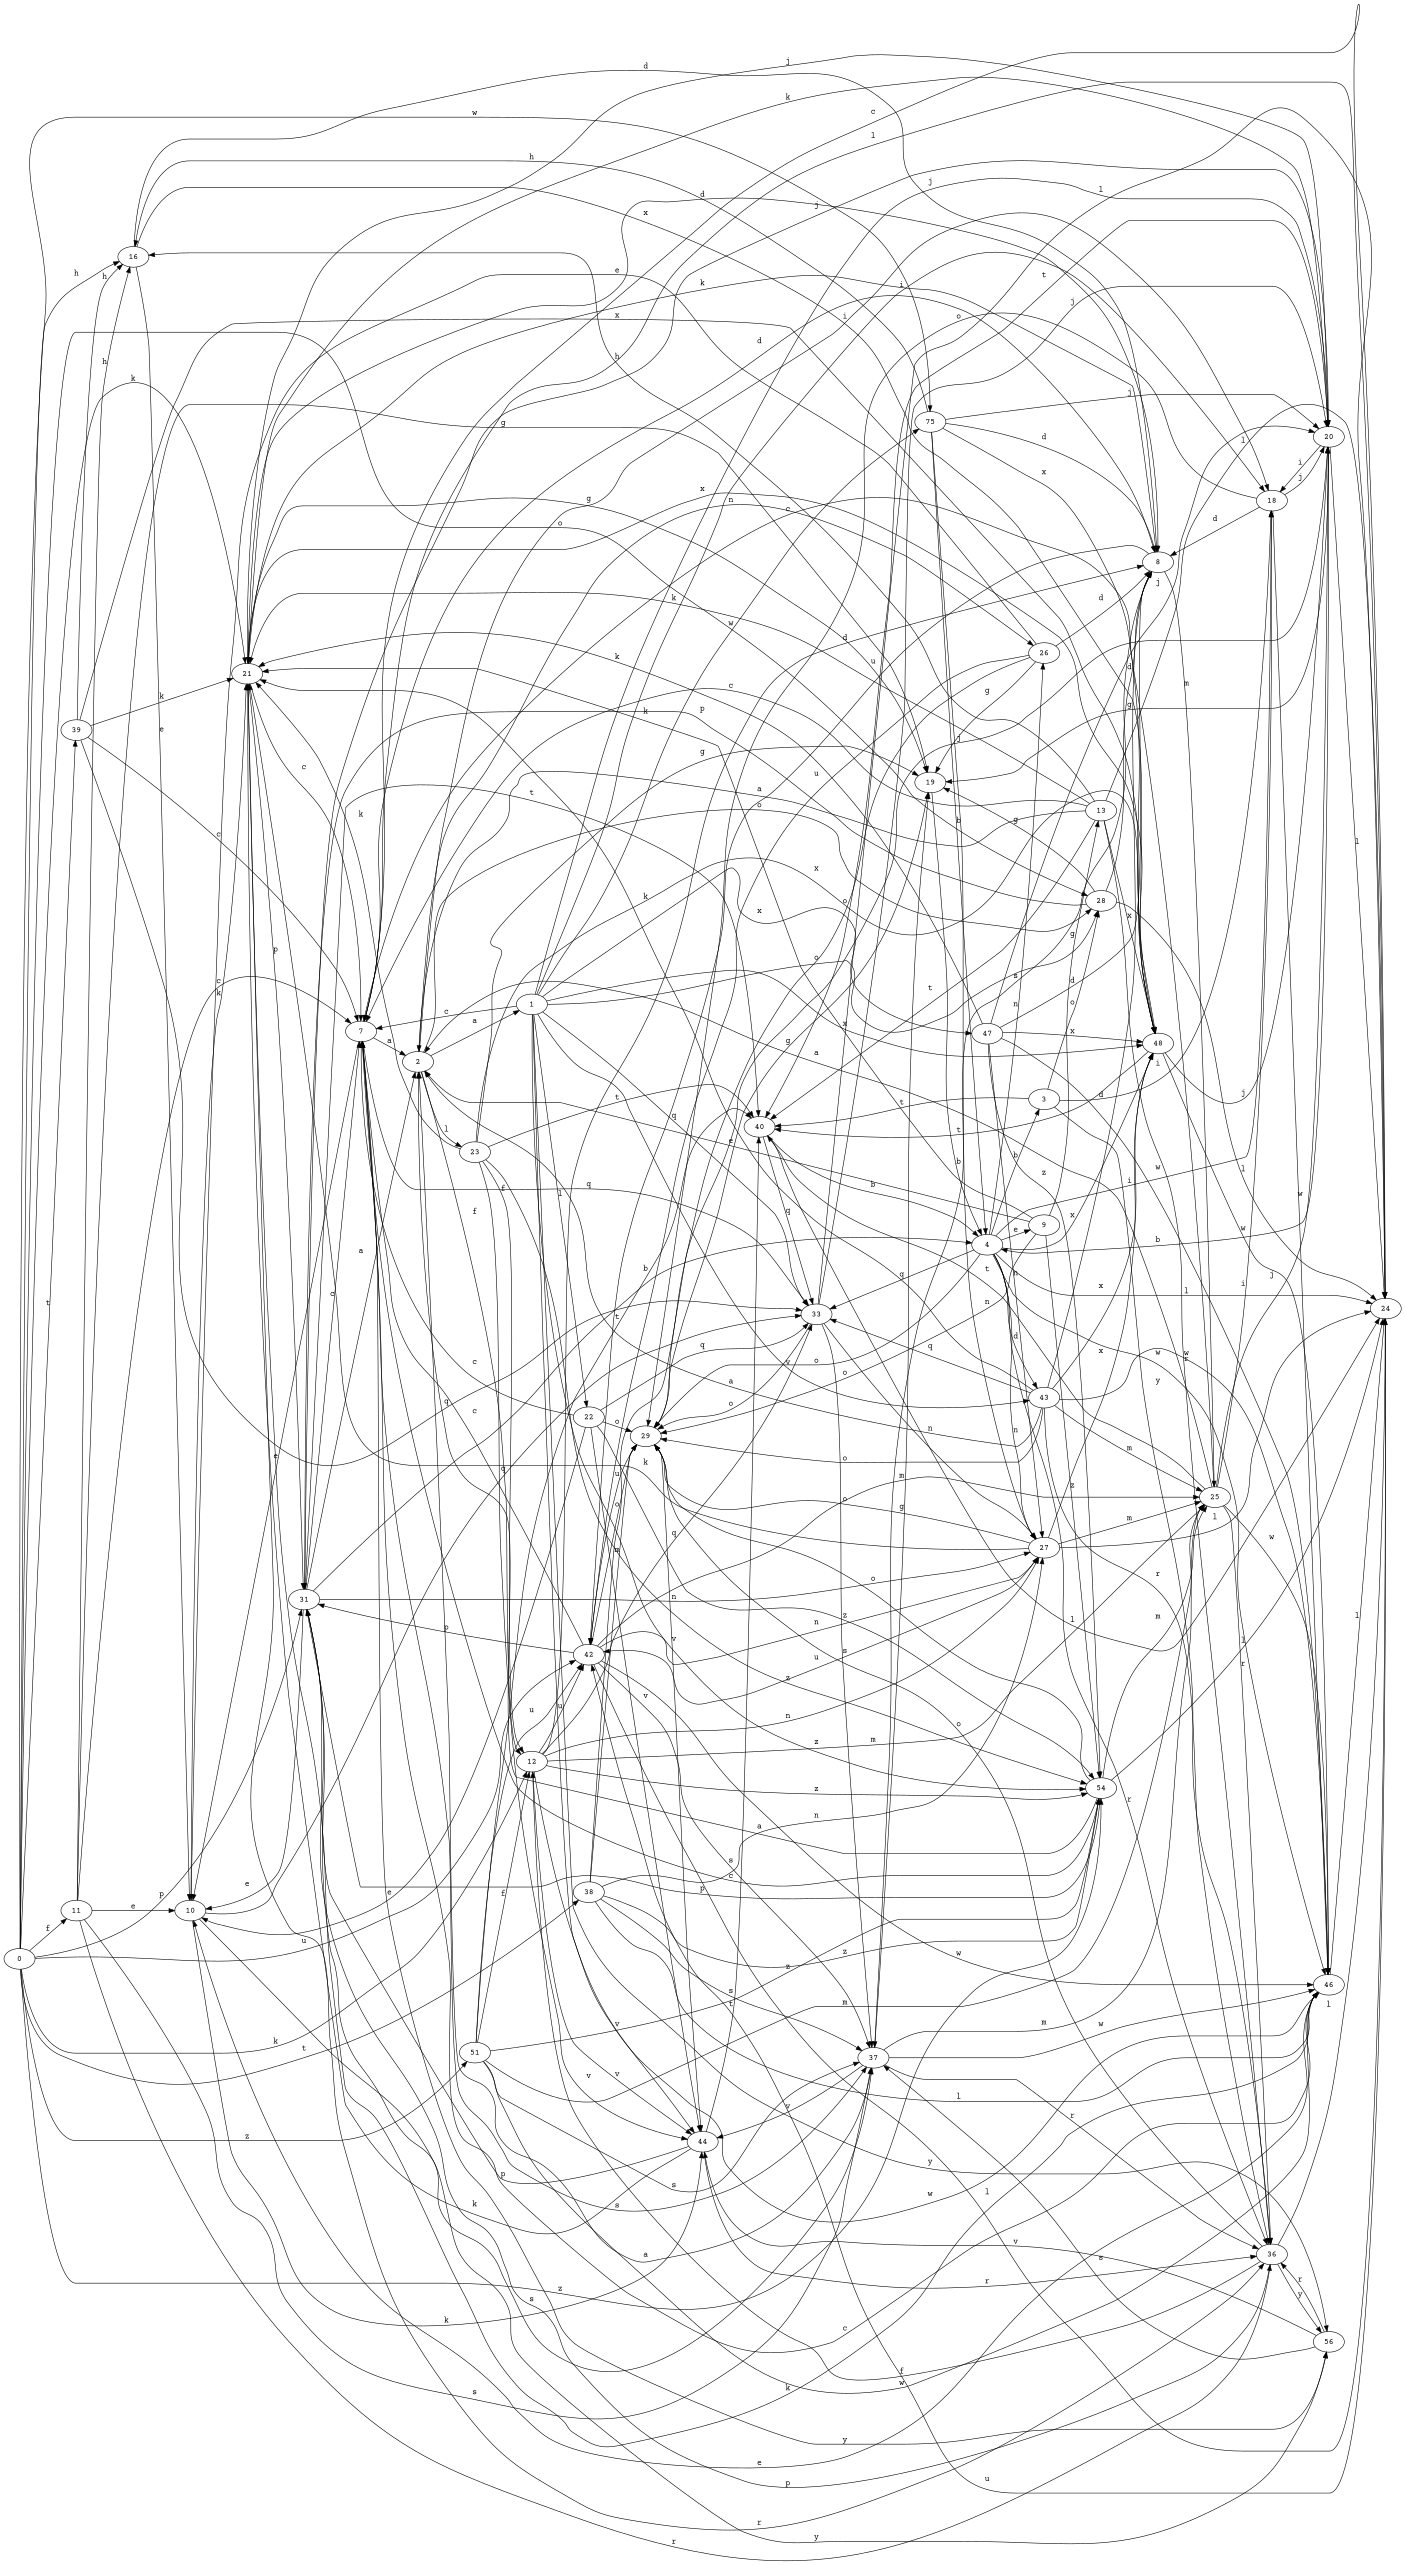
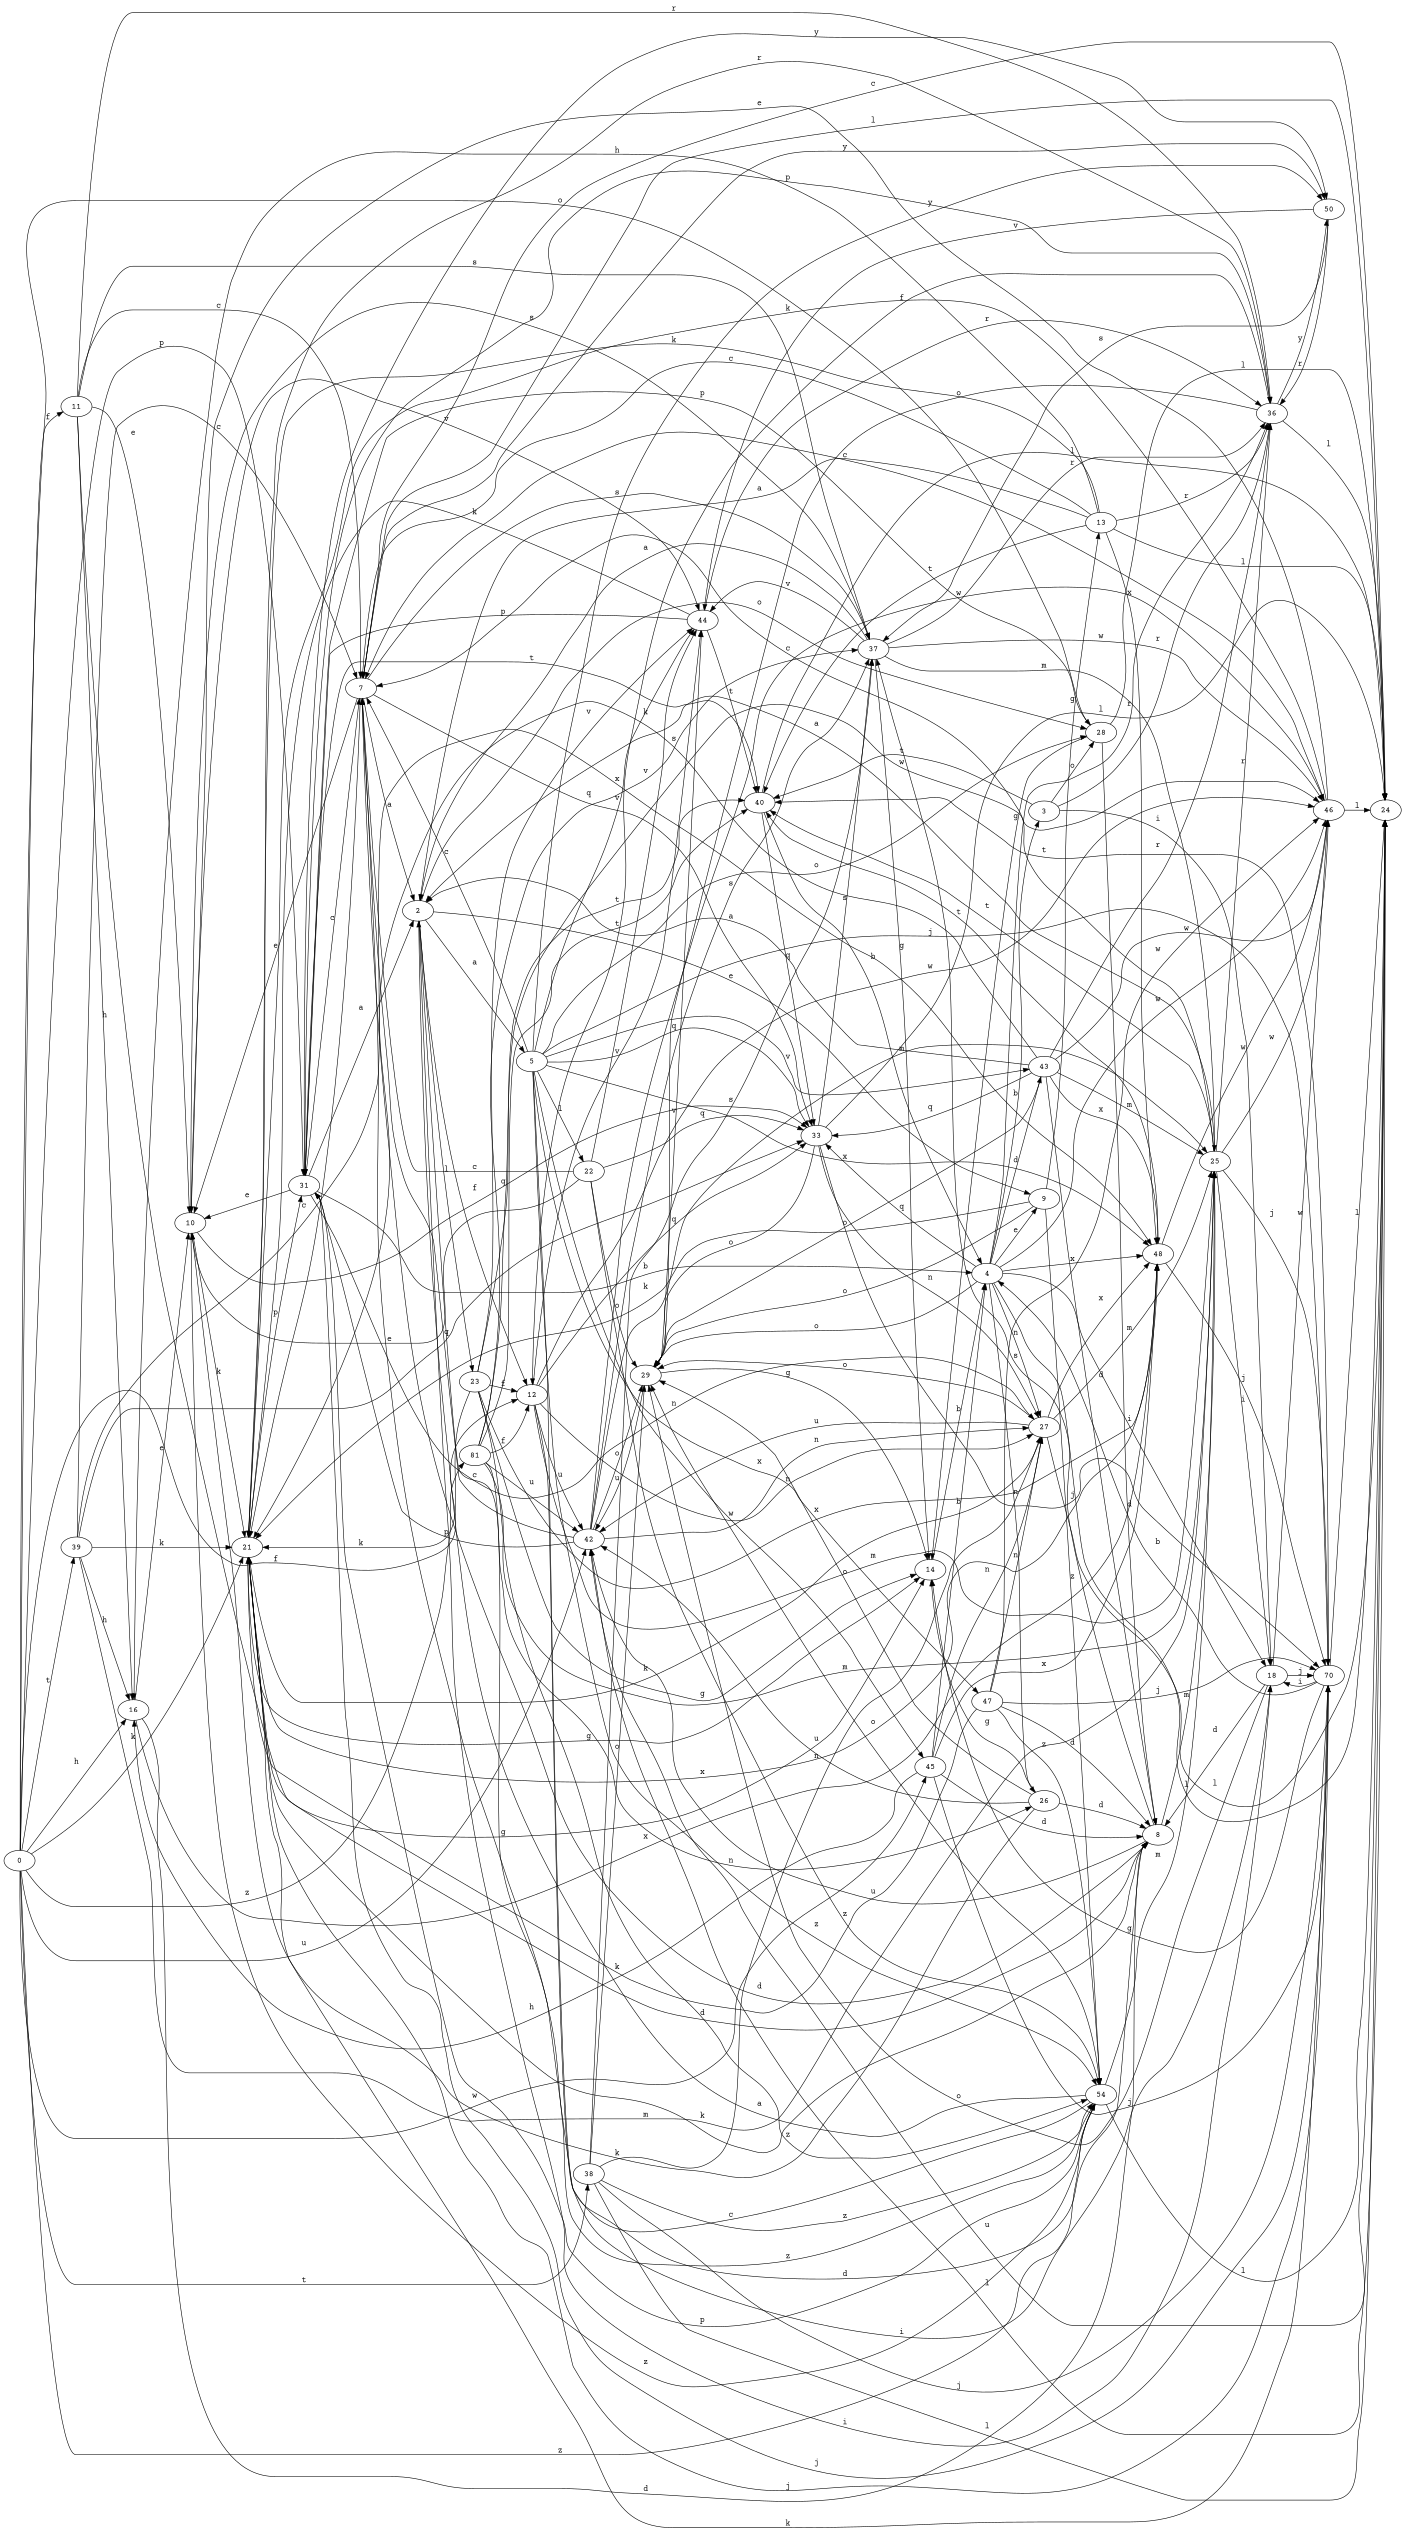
edge "26" -> "10": label "e" -> "k"
node "75": label "75" -> "45"
node "20": label "20" -> "70"
node "19": label "19" -> "14"
edge "21" -> "7": reversed
node "1": label "1" -> "5"
edge "47" -> "48": removed, label "x"
edge "9" -> "2": reversed
edge "3" -> "36": label "y" -> "r"
edge "38" -> "29": label "m" -> "o"
edge "12" -> "54": now "10" -> "54"
edge "0" -> "12": label "k" -> "f"
node "51": label "51" -> "81"
edge "38" -> "46": now "38" -> "24"
edge "39" -> "25": added, label "m"
edge "10" -> "44": label "k" -> "v"
node "56": label "56" -> "50"
